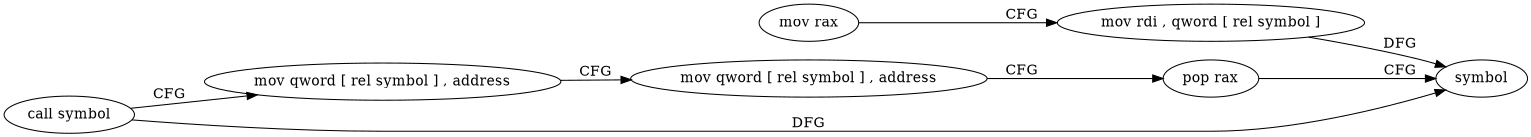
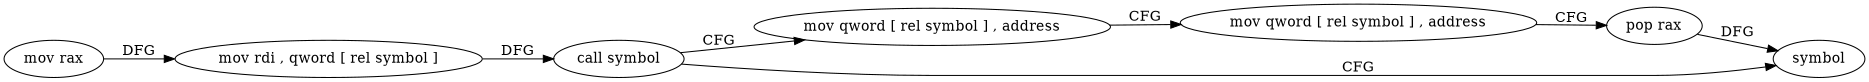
edge "mov rax" -> "mov rdi , qword [ rel symbol ]": label "CFG" -> "DFG"
edge "mov rdi , qword [ rel symbol ]" -> "symbol": now "mov rdi , qword [ rel symbol ]" -> "call symbol"
edge "pop rax" -> "symbol": label "CFG" -> "DFG"
edge "call symbol" -> "symbol": label "DFG" -> "CFG"
